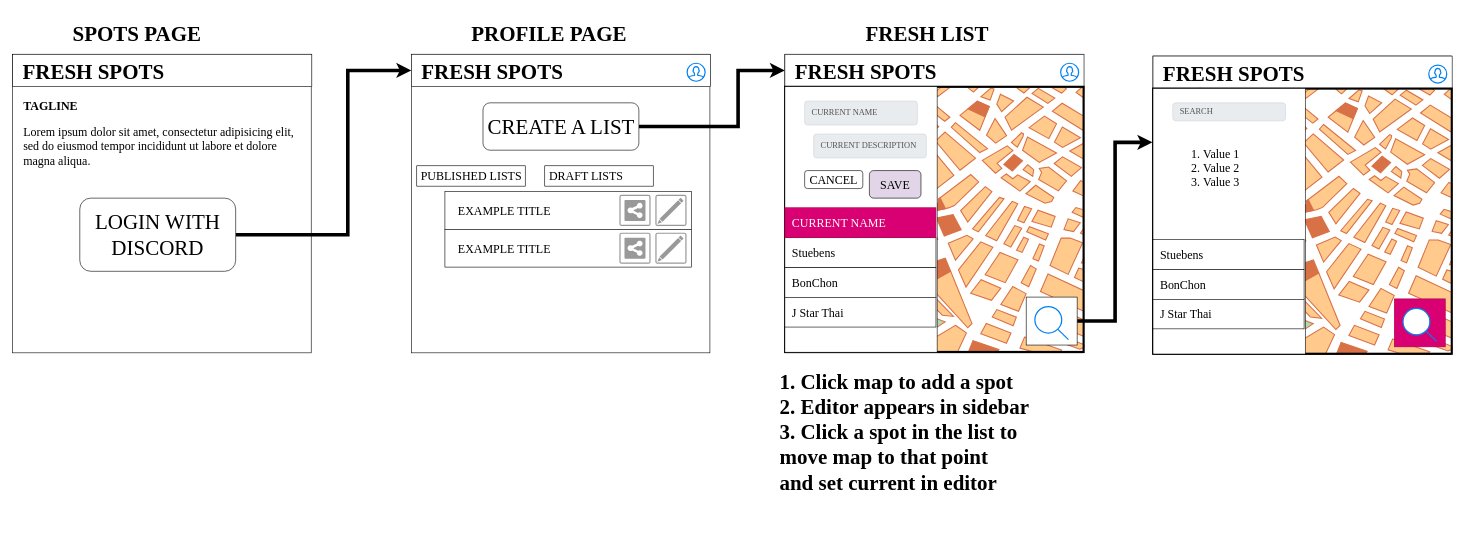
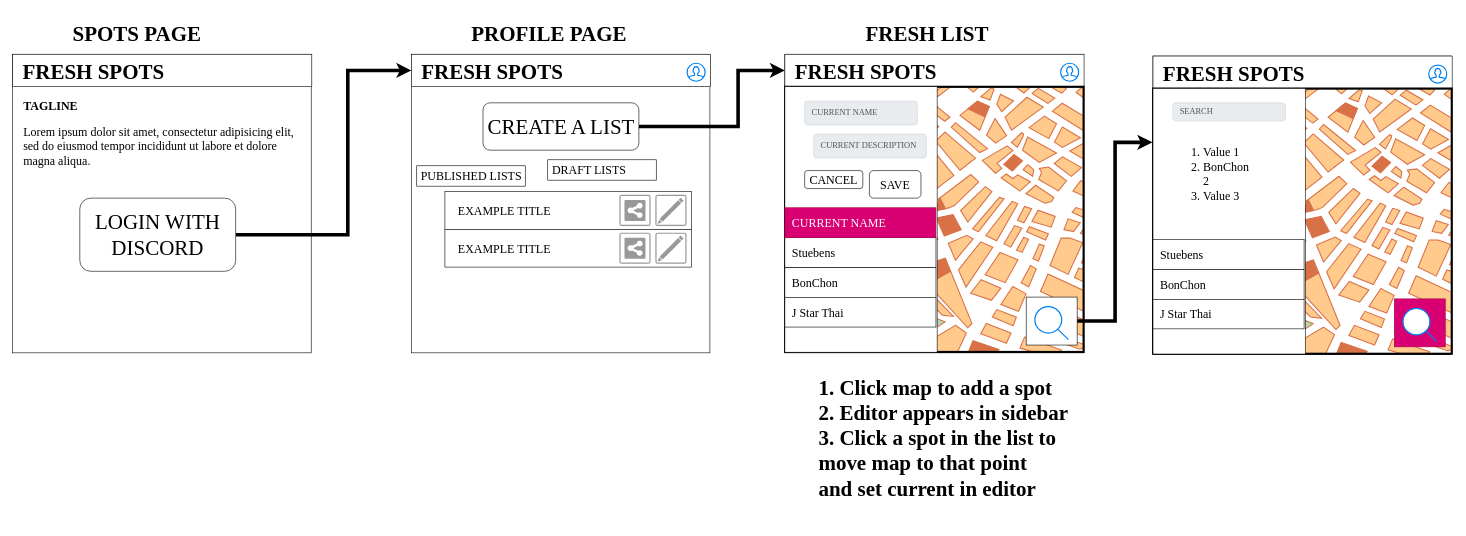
node "Value 1 Value 2 Value 3": label "Value 1 Value 2 Value 3" -> "Value 1 BonChon 2 Value 3"
node "DRAFT LISTS": moved (599, 176) -> (602, 170)
node "SAVE": fillcolor #e1d5e7 -> #ffffff
node "1. Click map to add a spot 2. Editor appears in sidebar 3. Click a spot in the list to move map to that point and set current in editor": moved (943, 443) -> (982, 449)
